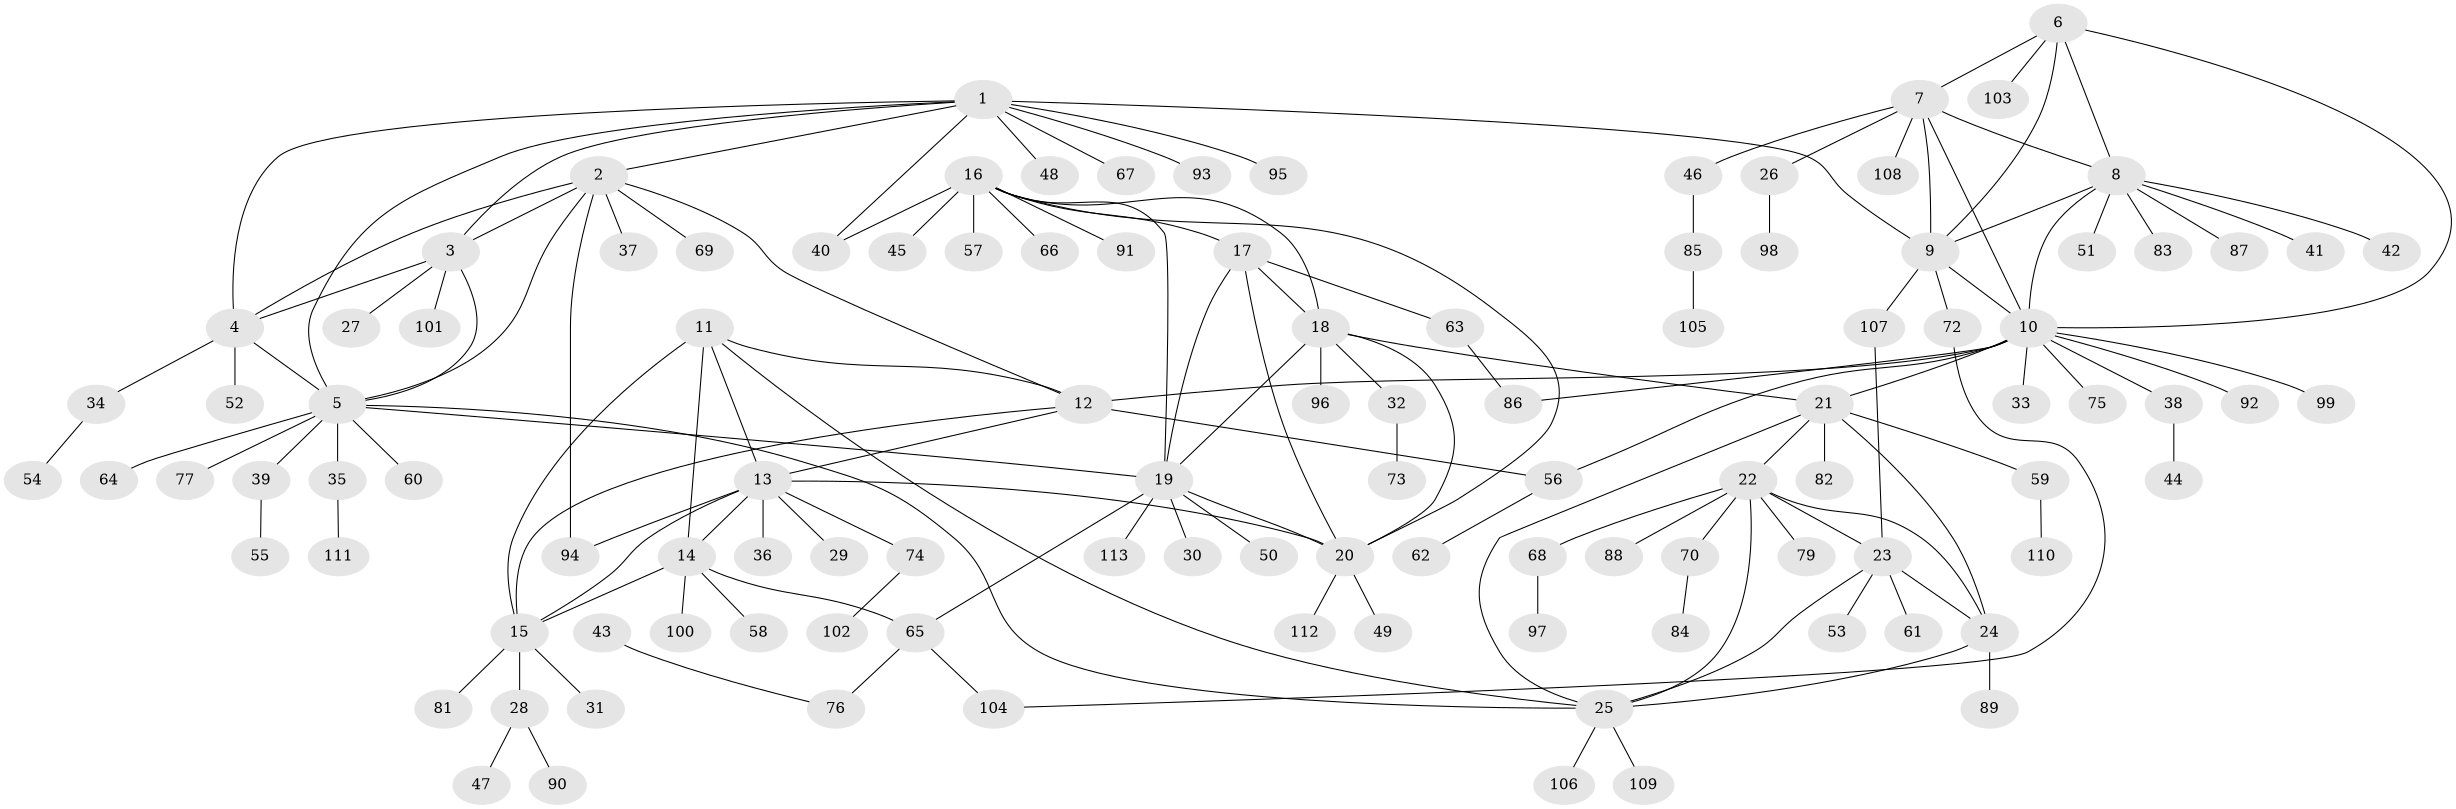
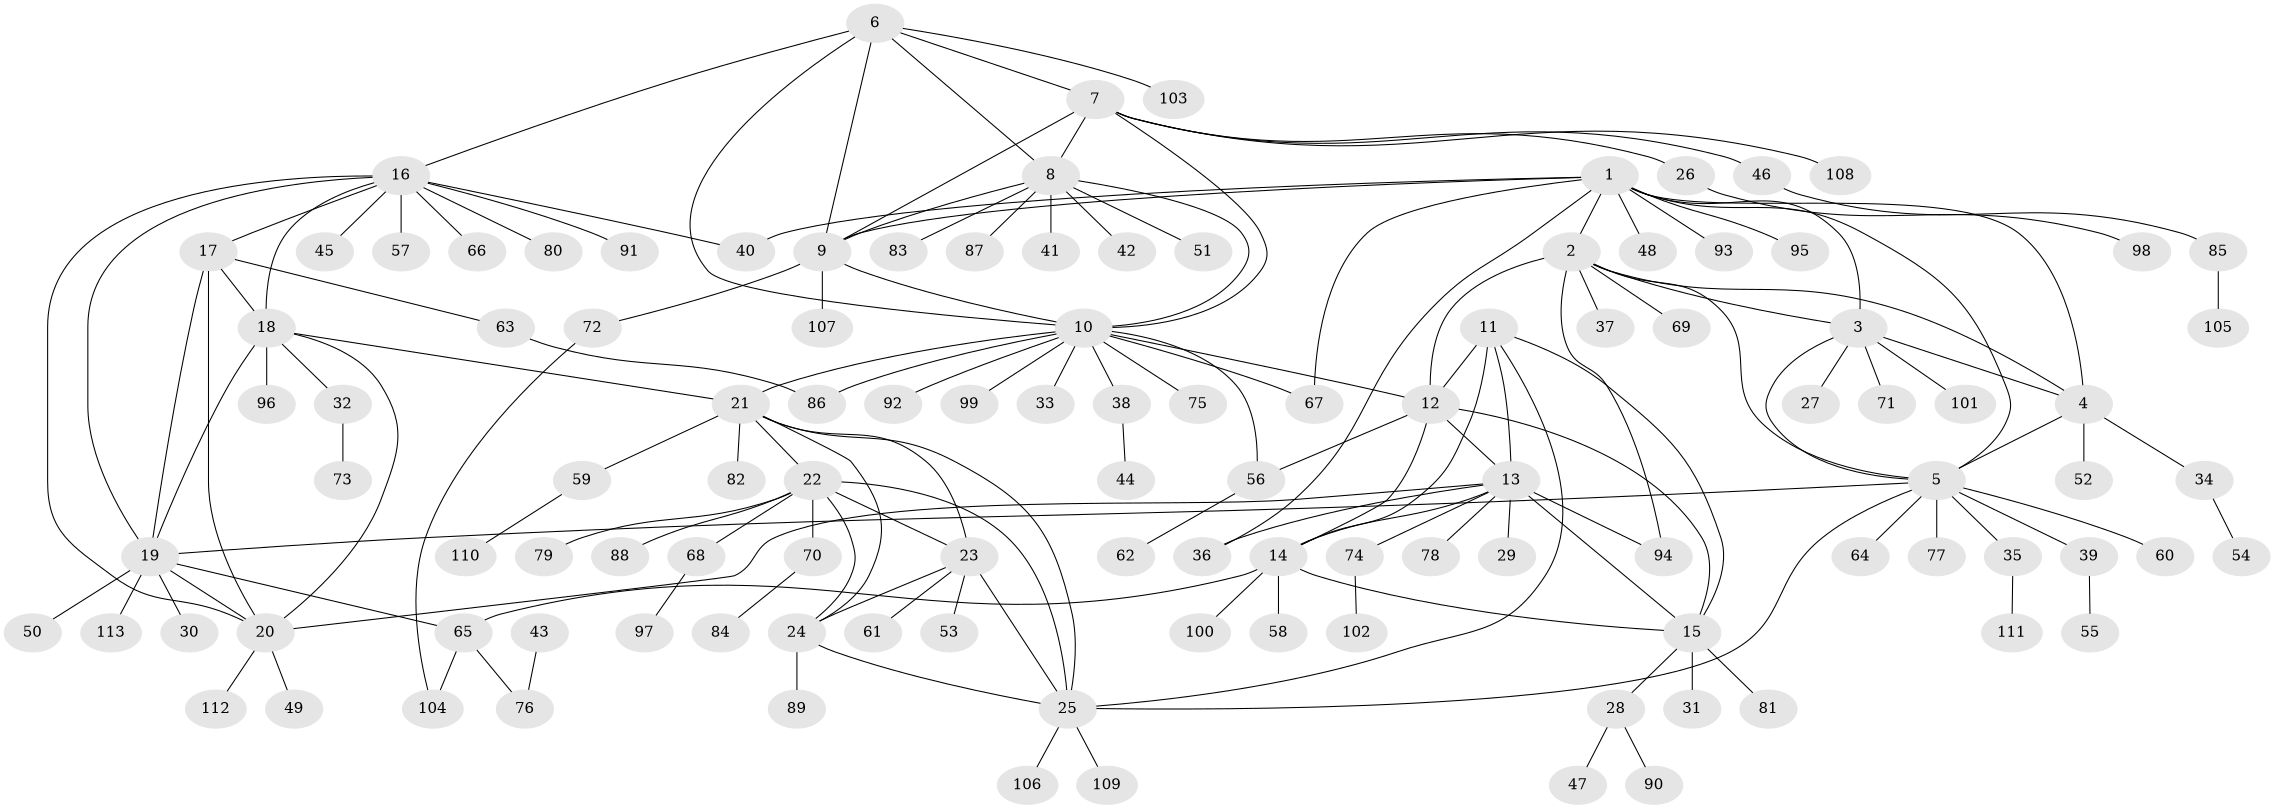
edge "6" -- "16": added
node "80": added
edge "1" -- "36": added
edge "10" -- "67": added
node "71": added
edge "107" -- "23": now "21" -- "23"
edge "12" -- "14": added
node "78": added
